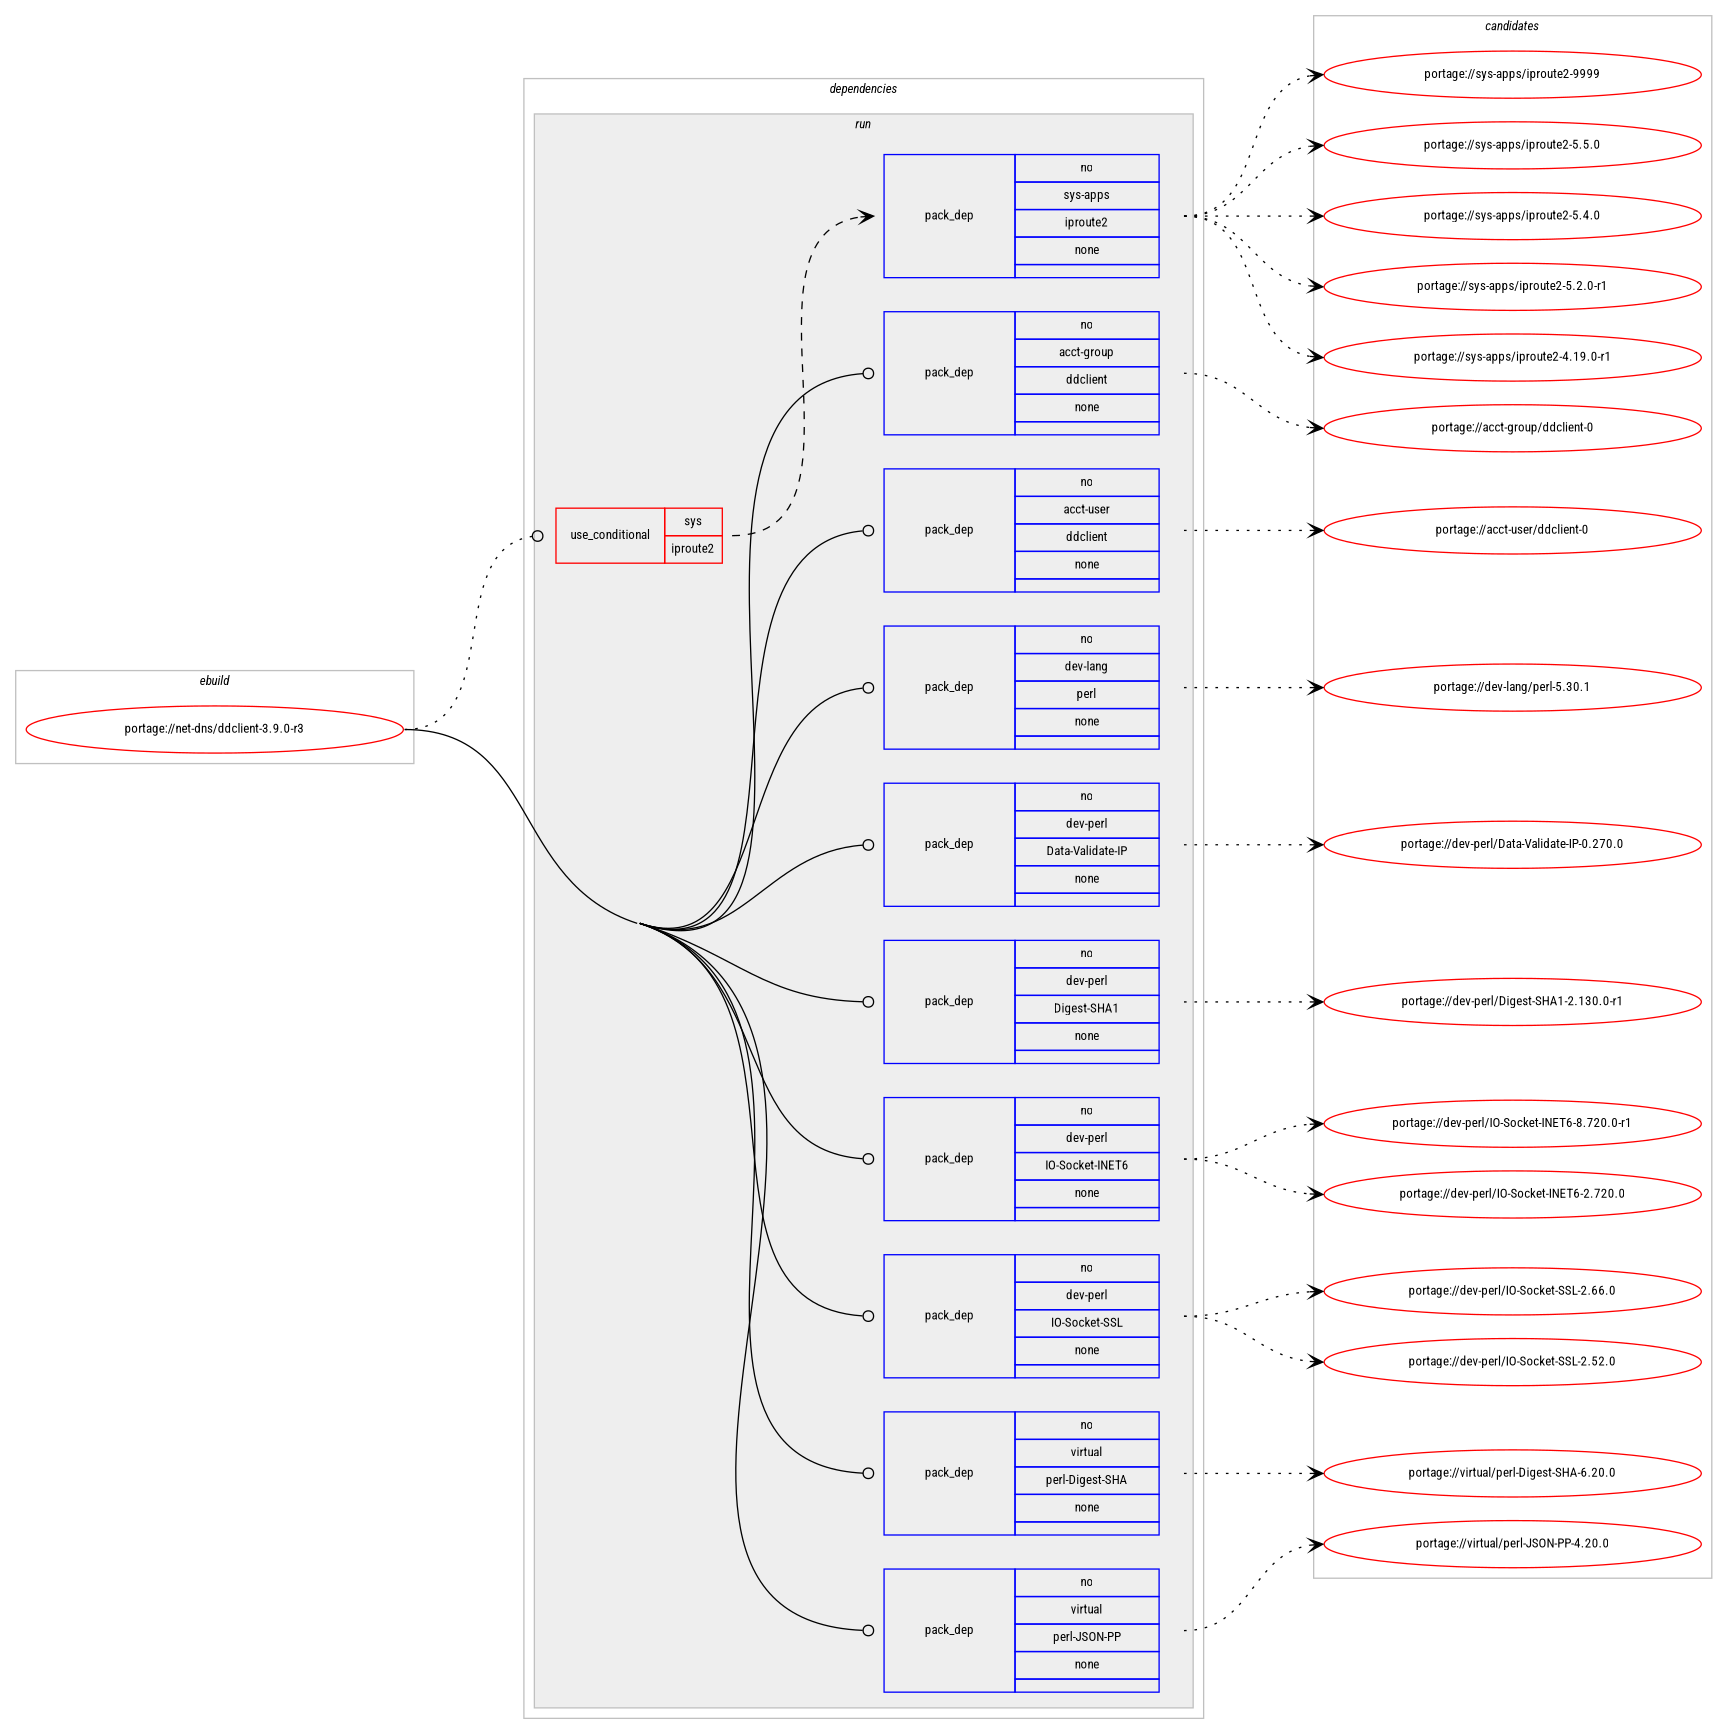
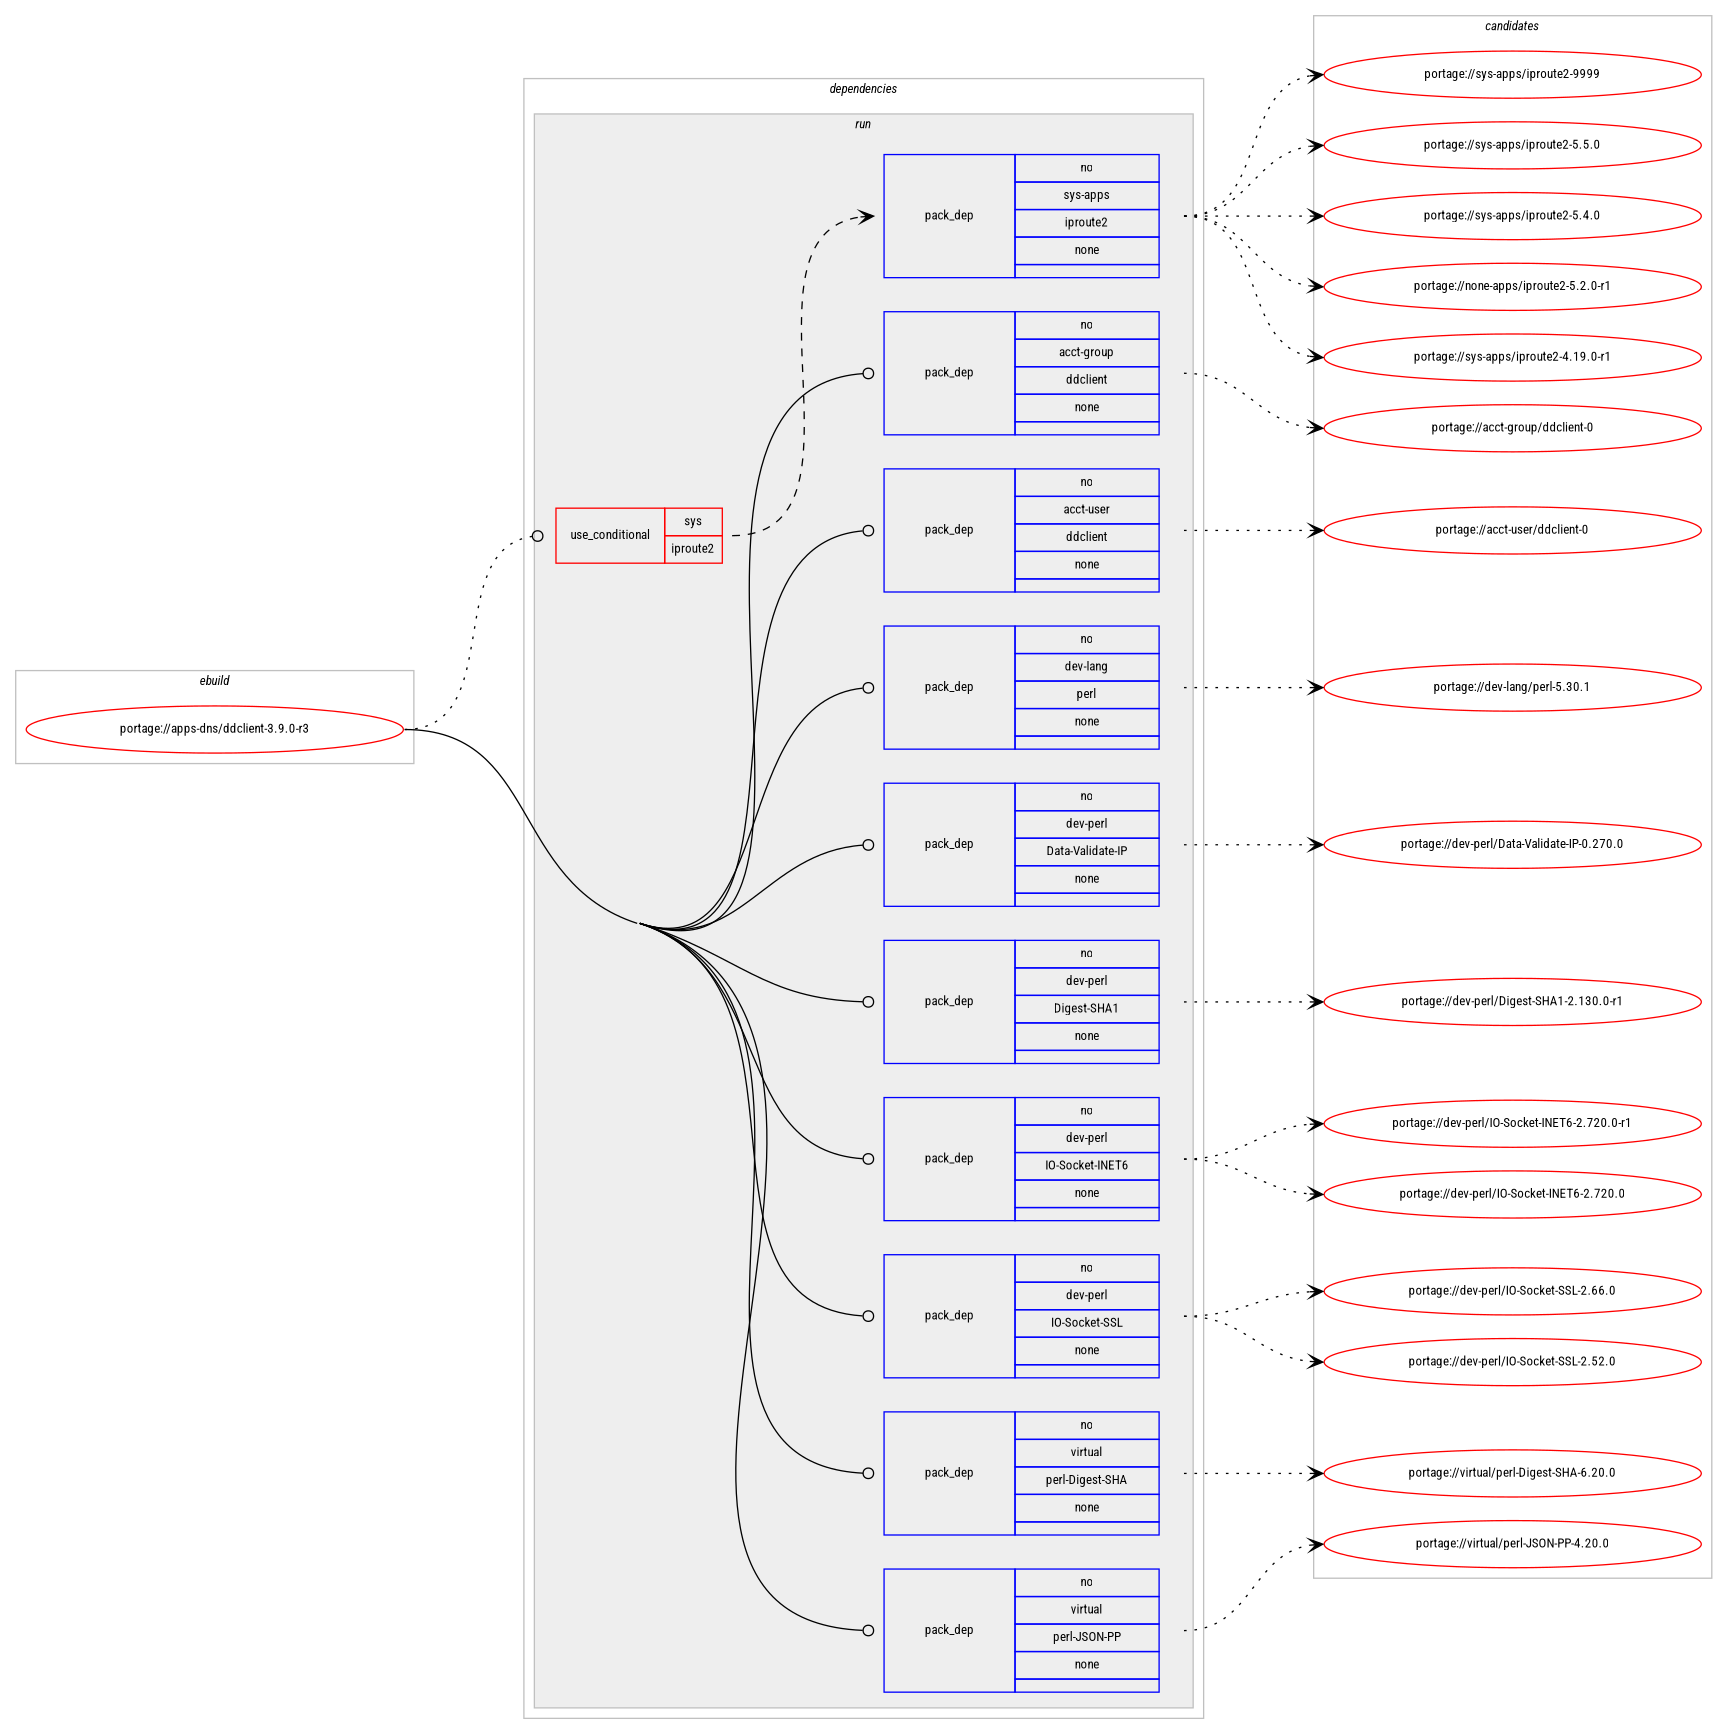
node "portage://sys-apps/iproute2-5.2.0-r1": label "portage://sys-apps/iproute2-5.2.0-r1" -> "portage://none-apps/iproute2-5.2.0-r1"
node "portage://net-dns/ddclient-3.9.0-r3": label "portage://net-dns/ddclient-3.9.0-r3" -> "portage://apps-dns/ddclient-3.9.0-r3"
node "portage://dev-perl/IO-Socket-INET6-8.720.0-r1": label "portage://dev-perl/IO-Socket-INET6-8.720.0-r1" -> "portage://dev-perl/IO-Socket-INET6-2.720.0-r1"
